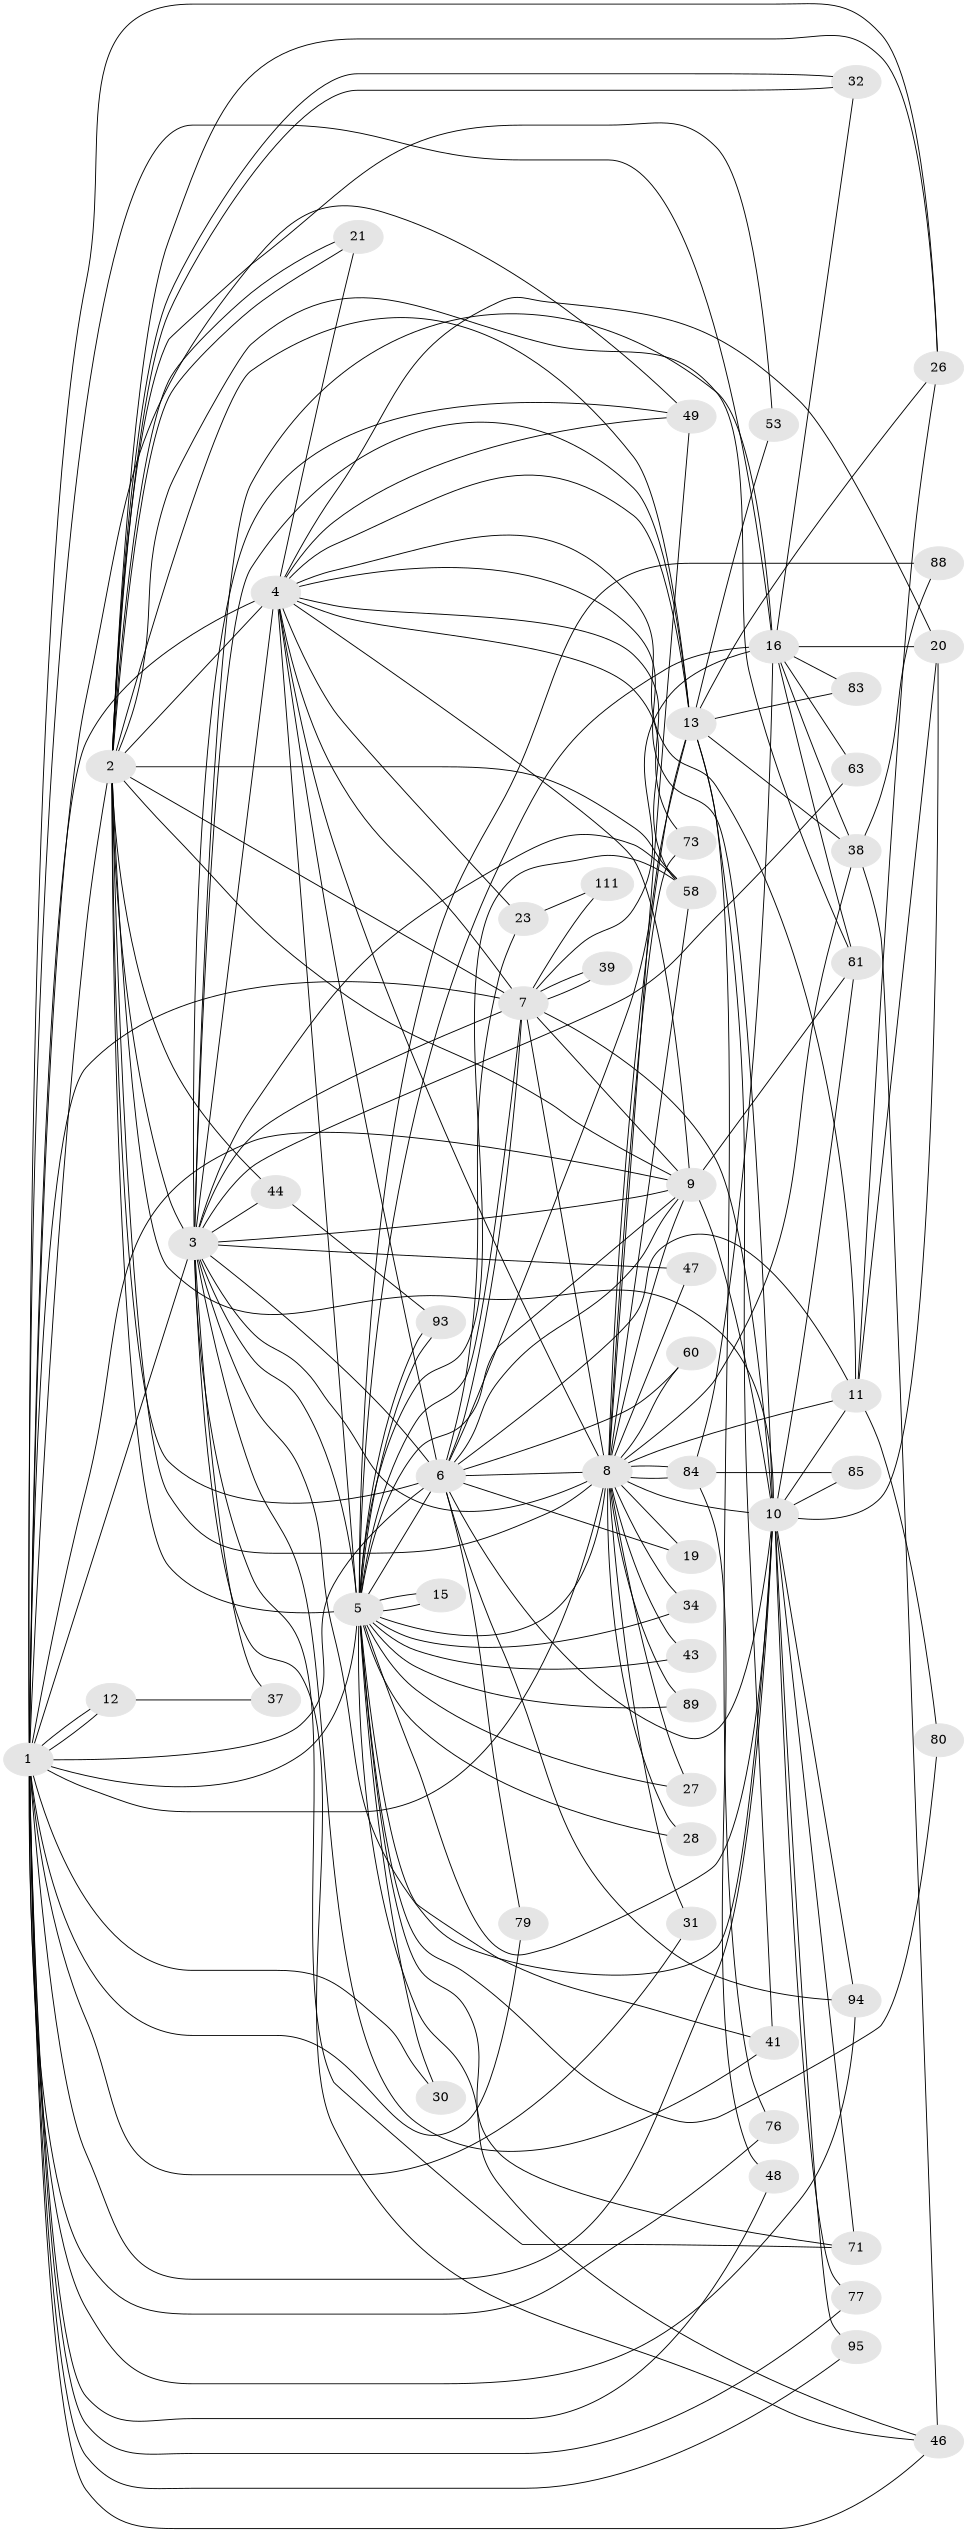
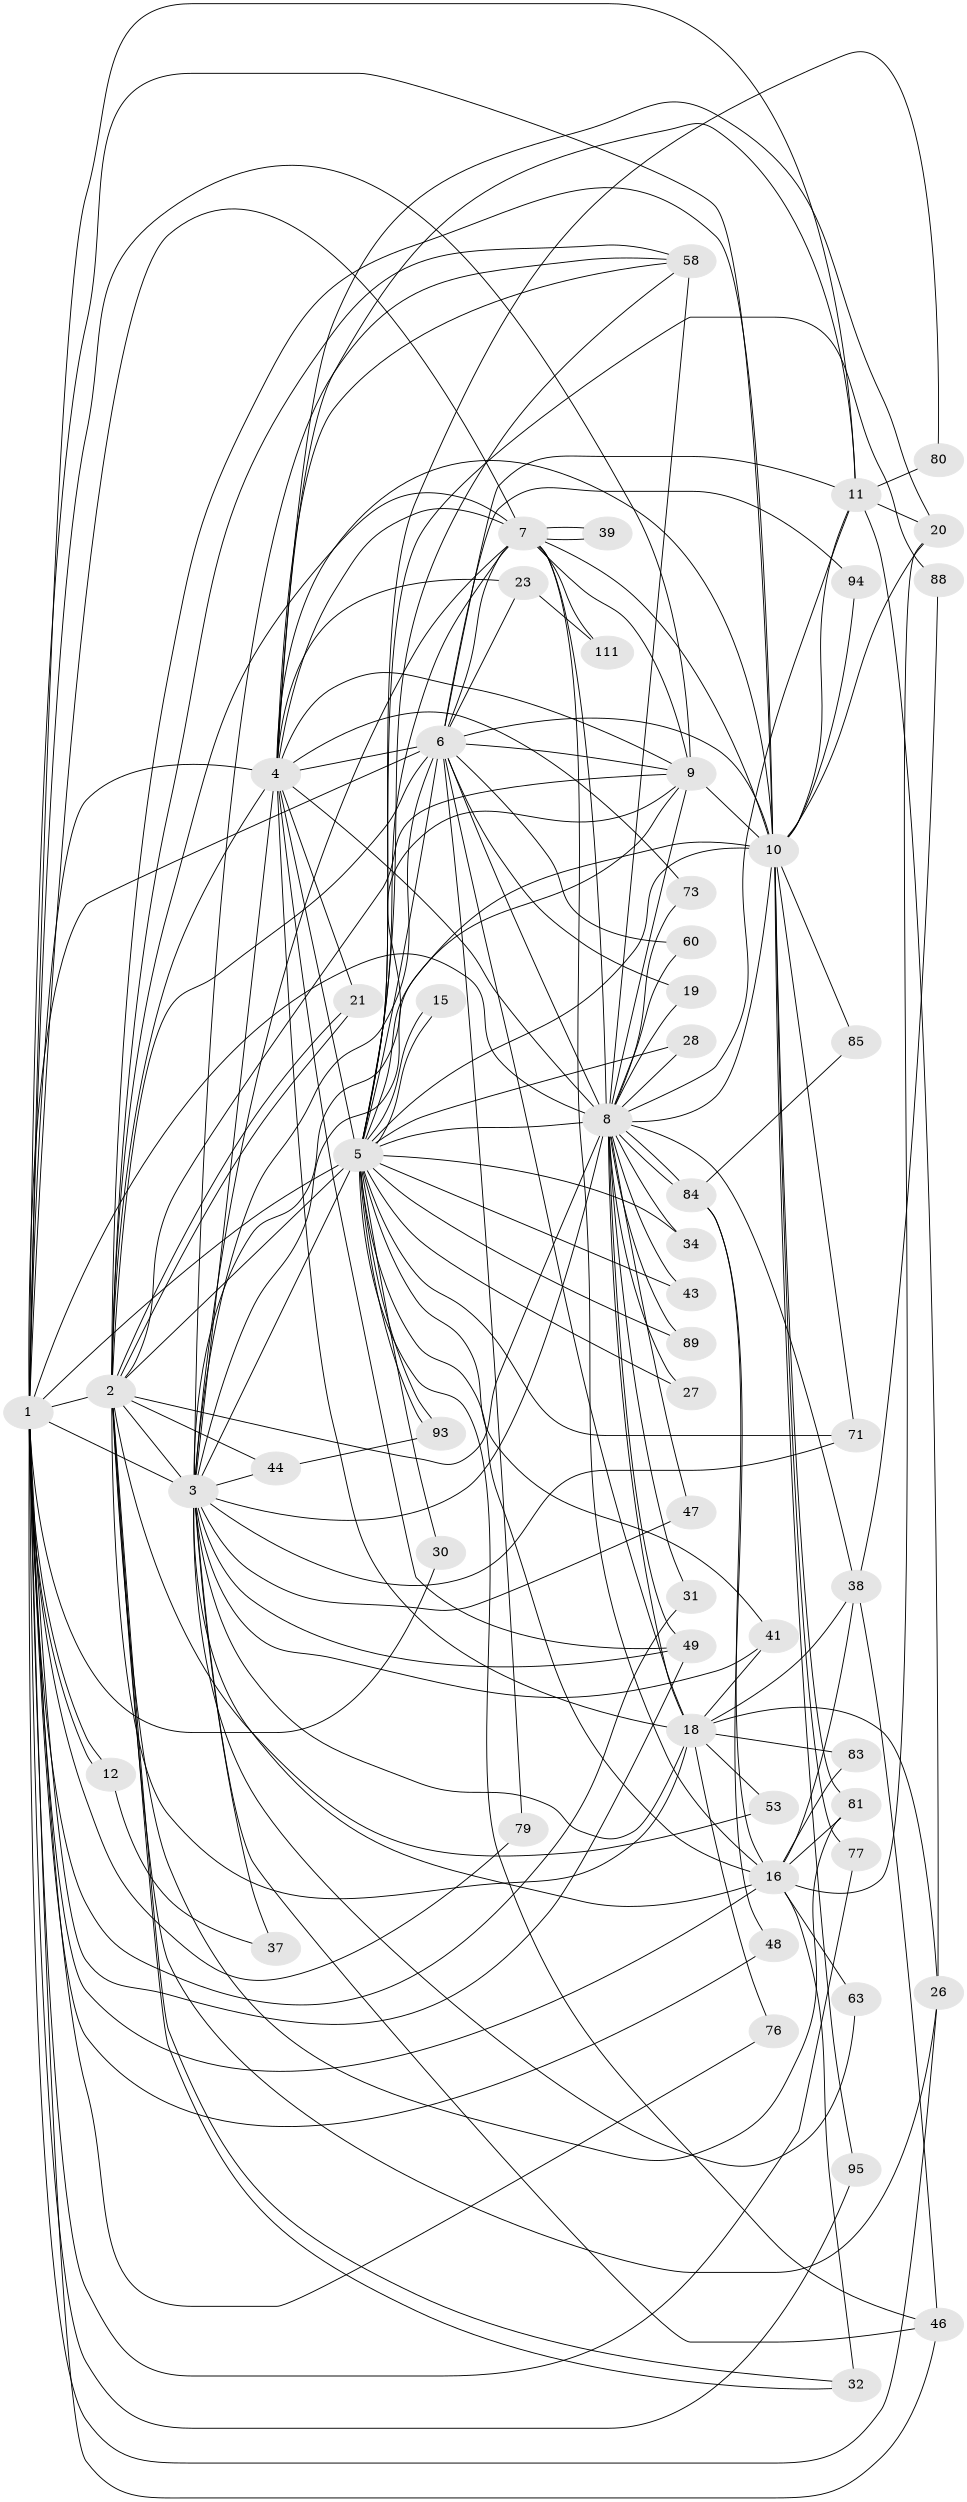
node "13": label "13" -> "18"
edge "81" -- "9": removed
edge "1" -- "94": now "1" -- "11"
